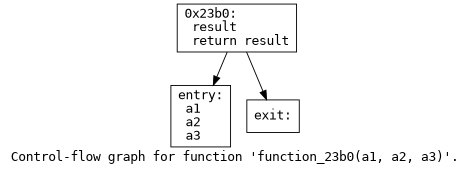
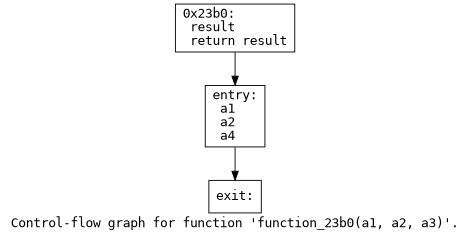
edge "0x23b0:" -> "exit:": now "entry:" -> "exit:"
node "entry:": text "a3" -> "a4"
